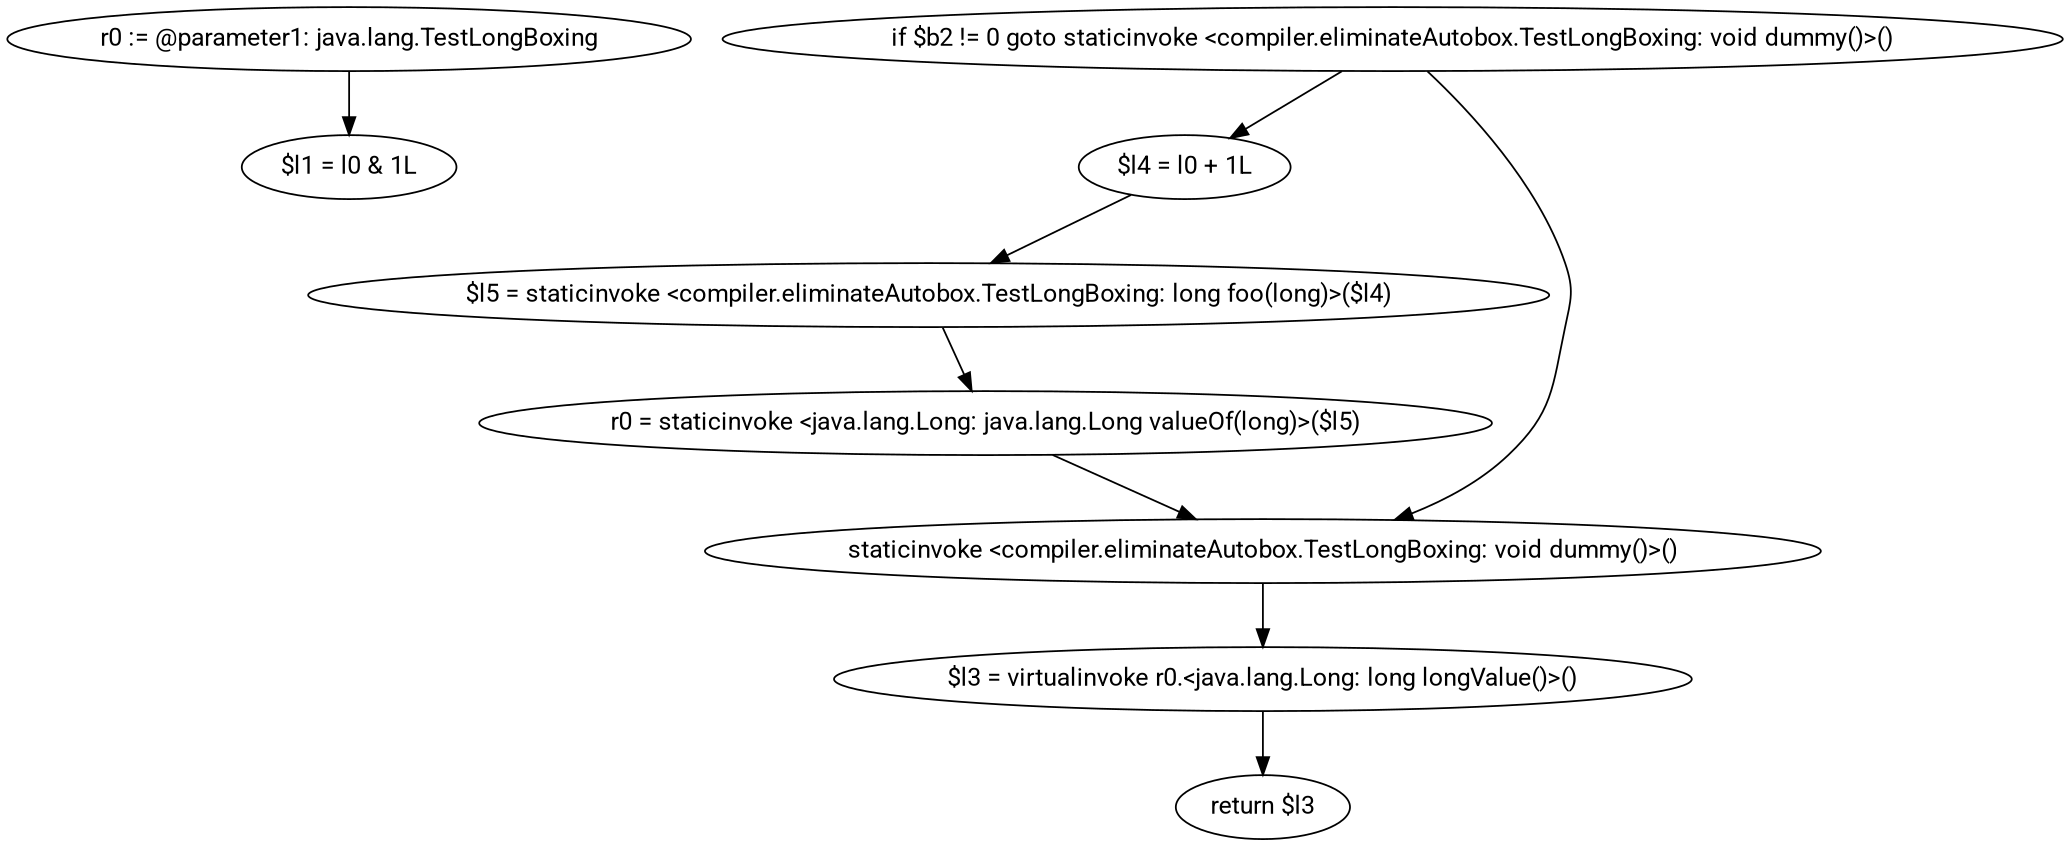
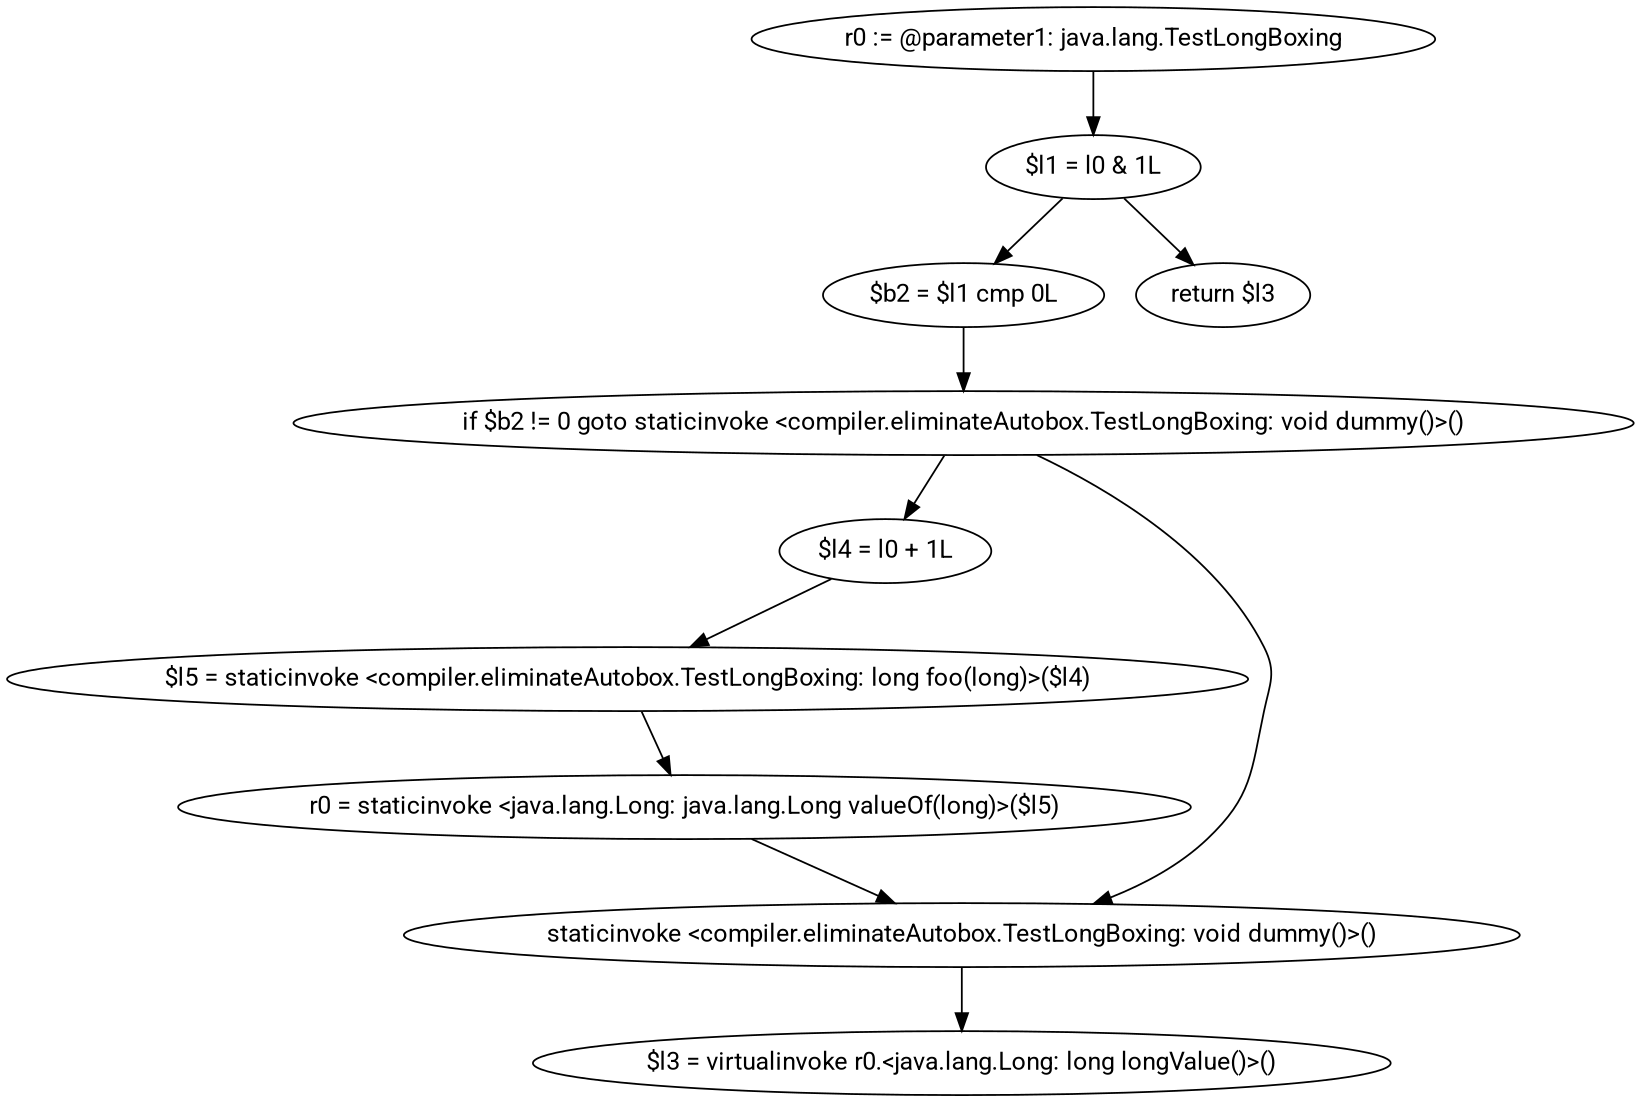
node "$b2 = $l1 cmp 0L": added
edge "$l3 = virtualinvoke r0.<java.lang.Long: long longValue()>()" -> "return $l3": now "$l1 = l0 & 1L" -> "return $l3"
